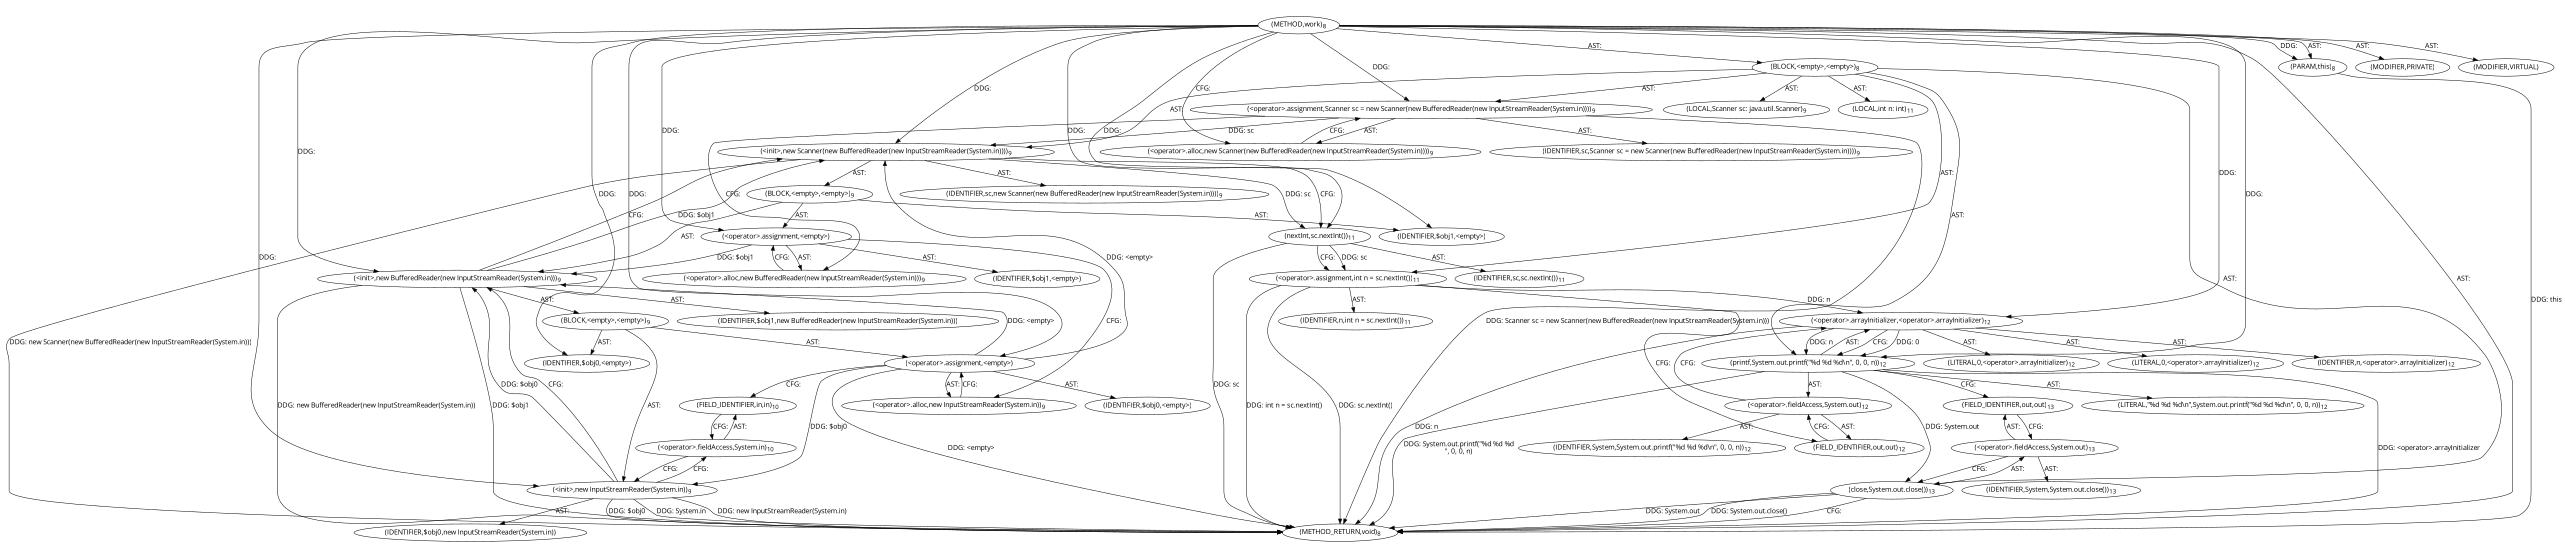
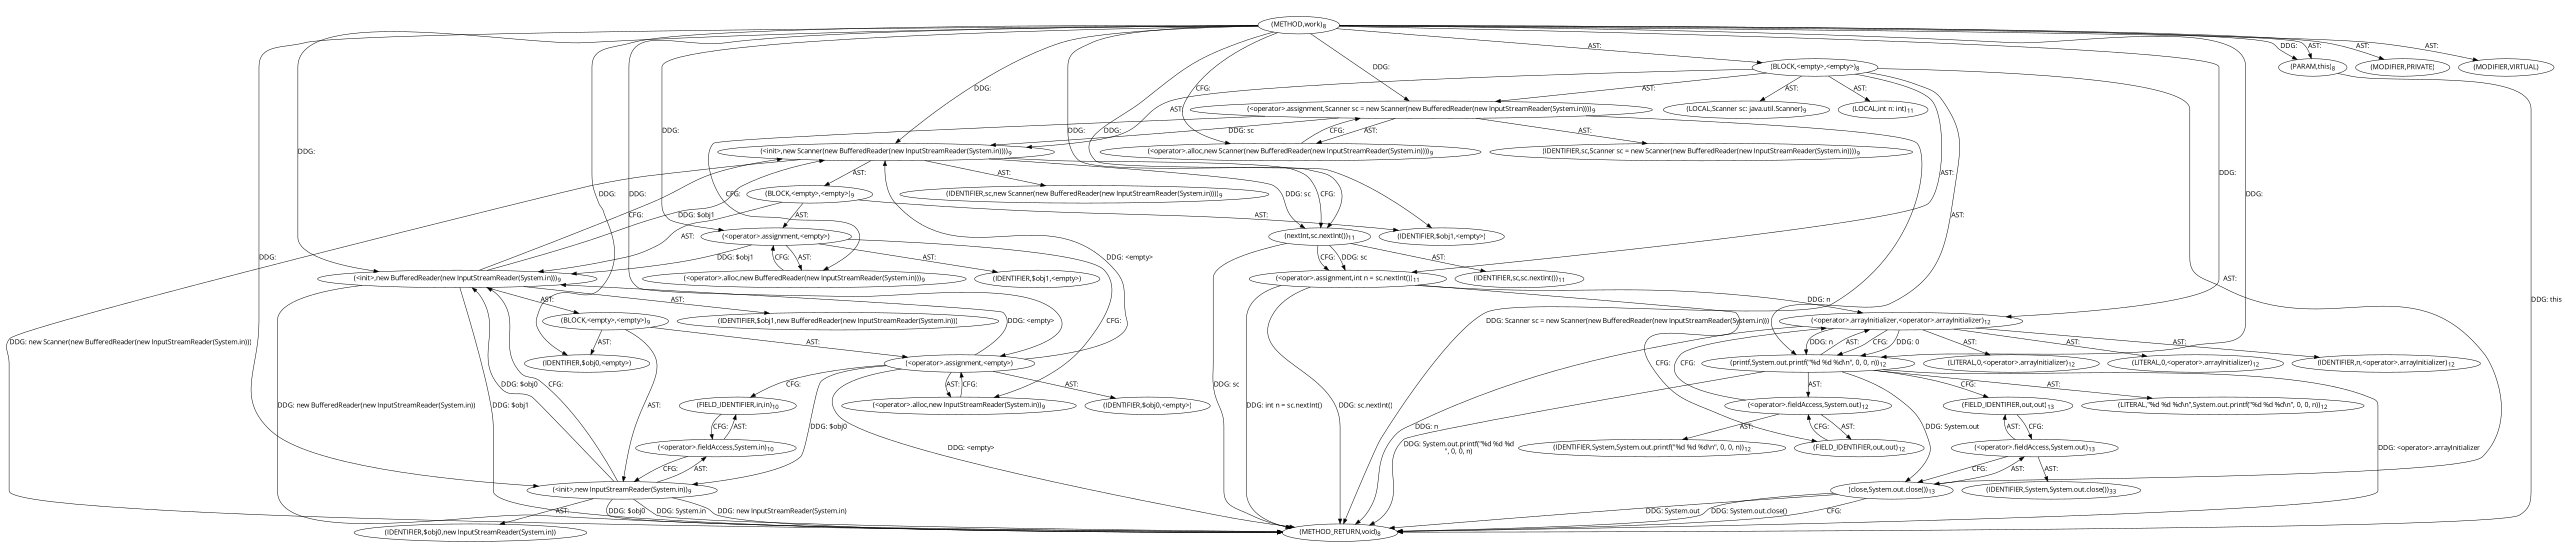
node "(IDENTIFIER,n,int n = sc.nextInt())": removed
edge "(METHOD,work)" -> "(METHOD_RETURN,void)": removed, label "AST:"
edge "(<init>,new InputStreamReader(System.in))" -> "(<operator>.fieldAccess,System.in)": label "CFG: " -> "AST: "
node "(IDENTIFIER,System,System.out.close())": text "13" -> "33"
